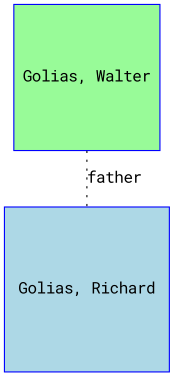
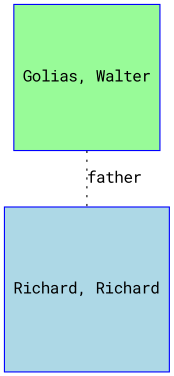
node "Golias, Richard": label "Golias, Richard" -> "Richard, Richard"
